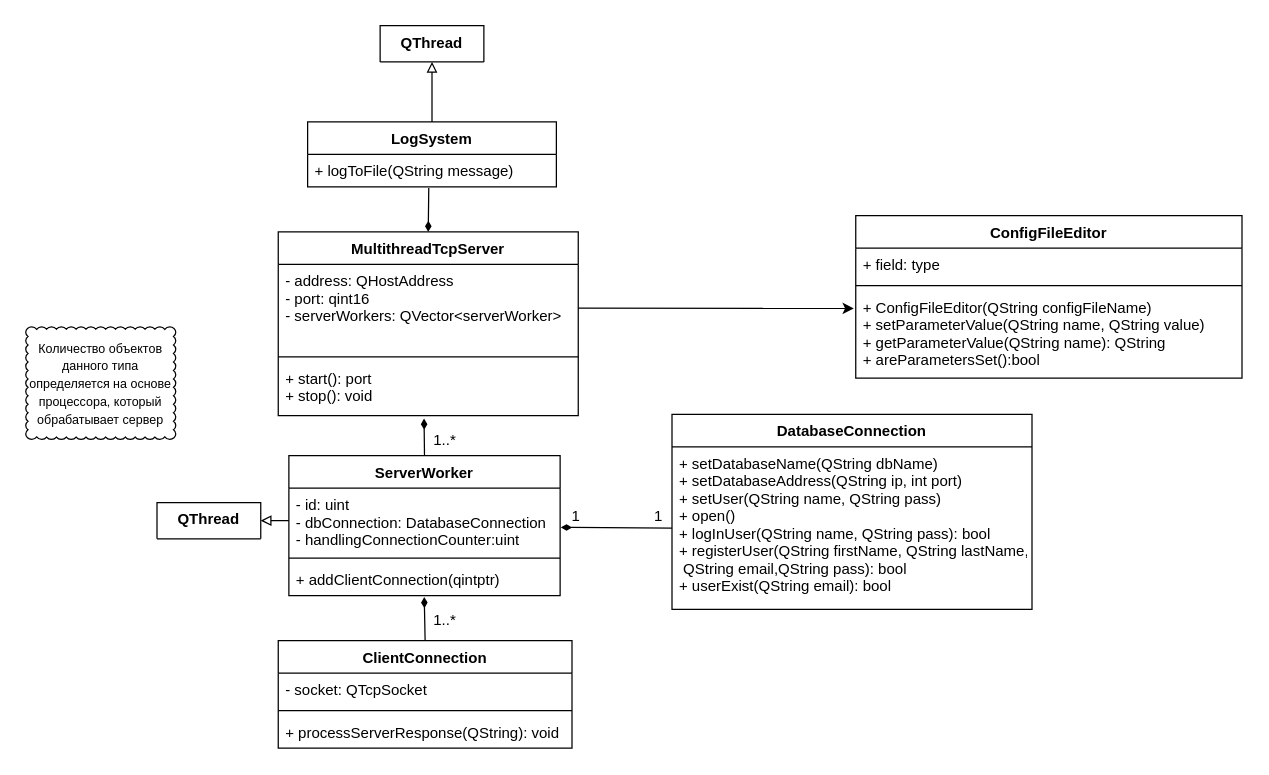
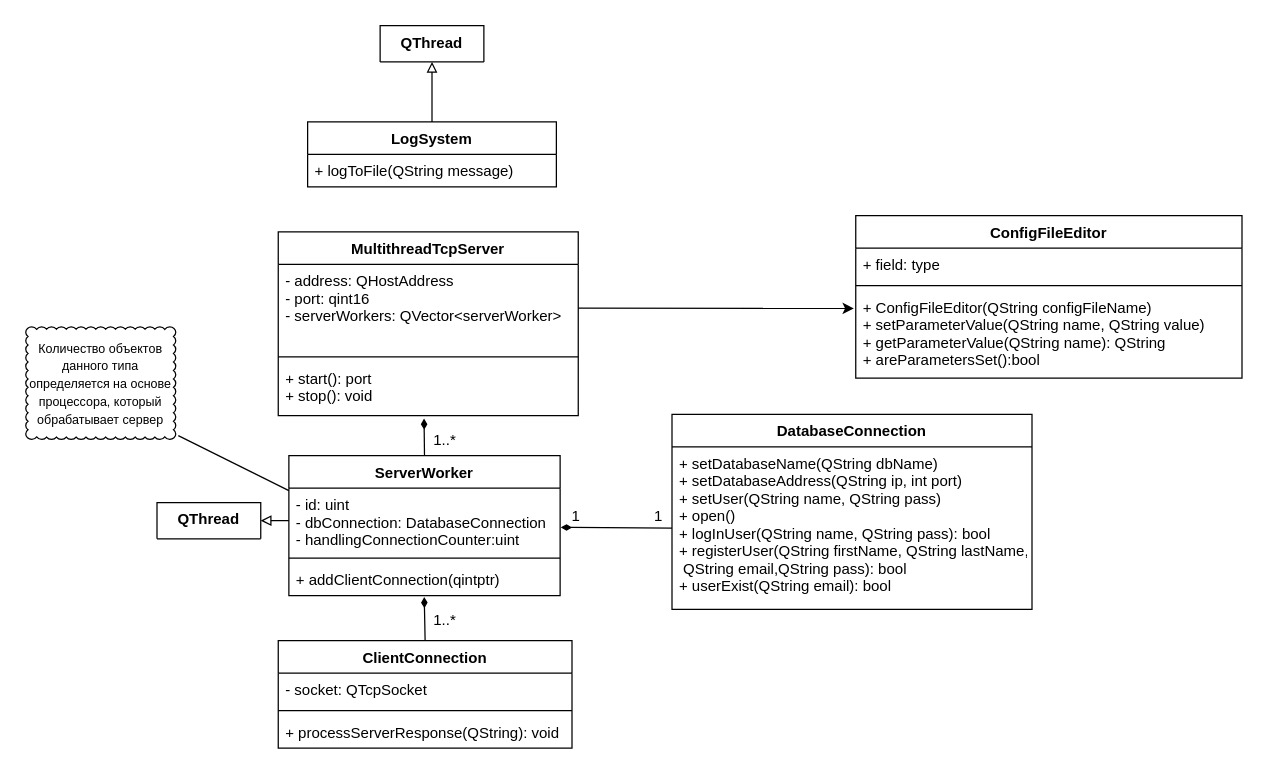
edge "+ logToFile(QString message)" -> "MultithreadTcpServer": removed
edge "Количество объектов данного типа определяется на основе процессора, который обрабатывает сервер" -- "ServerWorker": added
